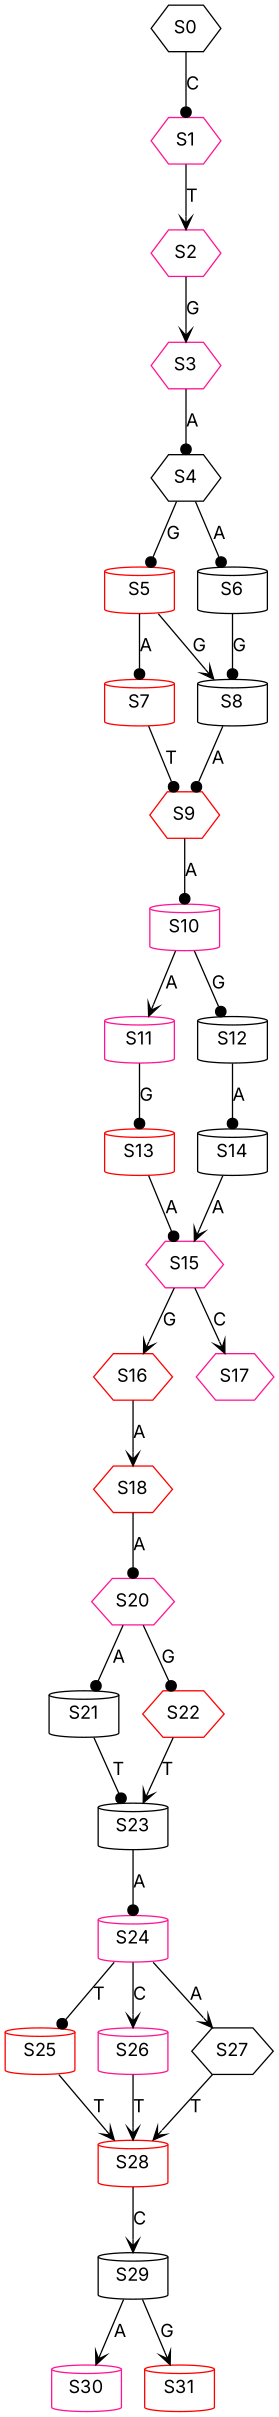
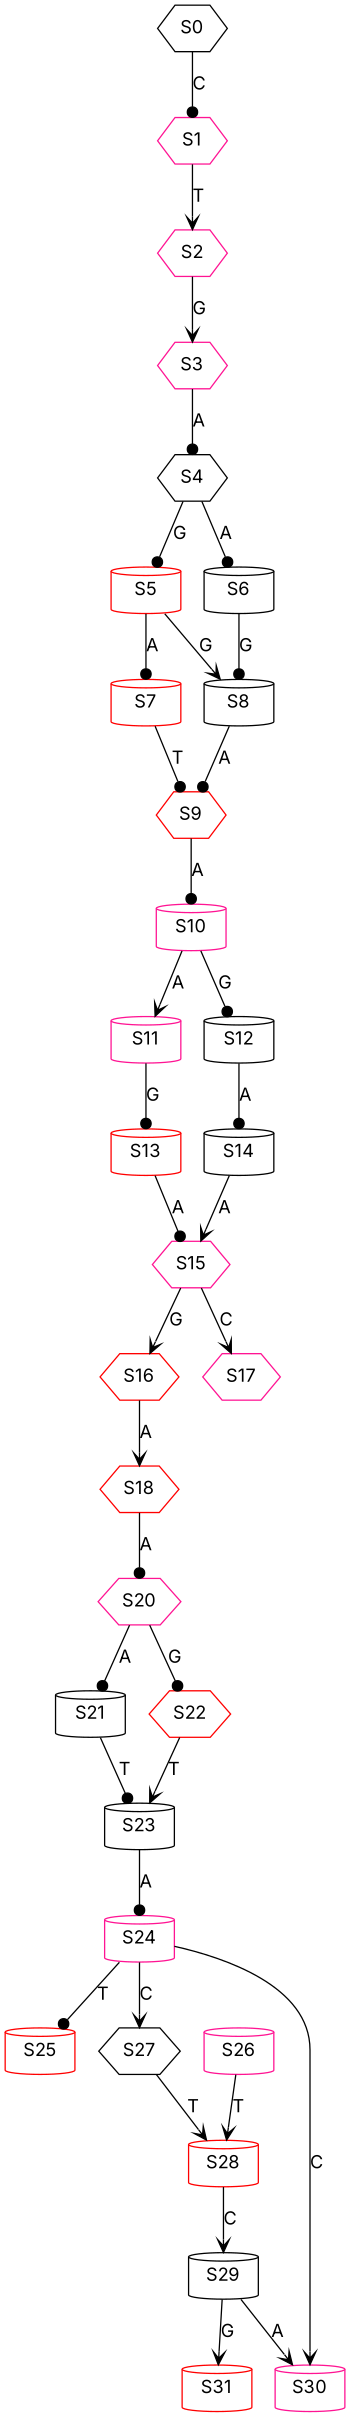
edge "S24" -> "S26": now "S24" -> "S30"
edge "S24" -> "S27": label "A" -> "C"
edge "S25" -> "S28": removed, label "T"
